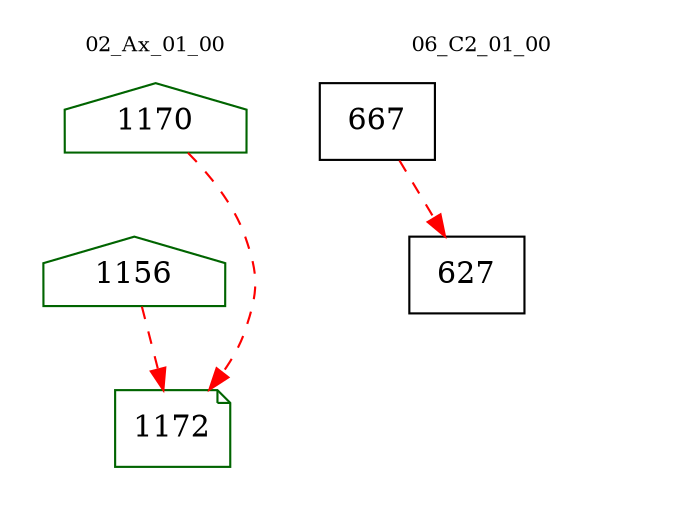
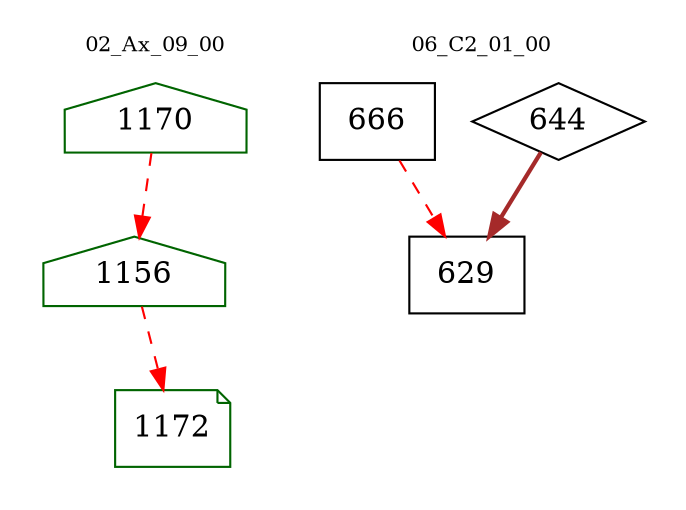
cluster "02_Ax_01_00": label "02_Ax_01_00" -> "02_Ax_09_00"
node "667": label "667" -> "666"
node "644": added
edge "1170" -> "1172": now "1170" -> "1156"
node "627": label "627" -> "629"
